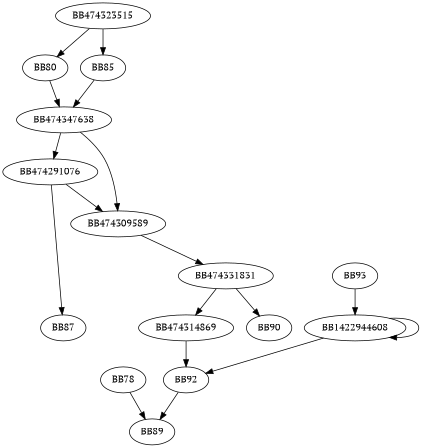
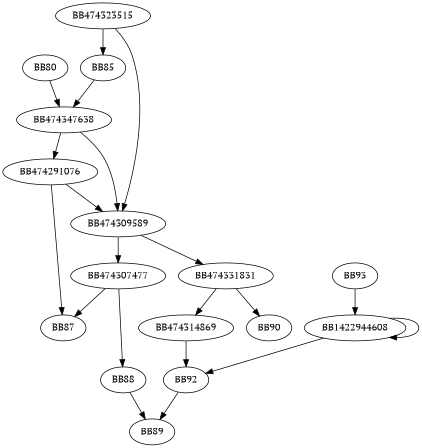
edge "BB474323515" -> "BB80": now "BB474323515" -> "BB474309589"
node "BB474307477": added
node "BB78": label "BB78" -> "BB88"
